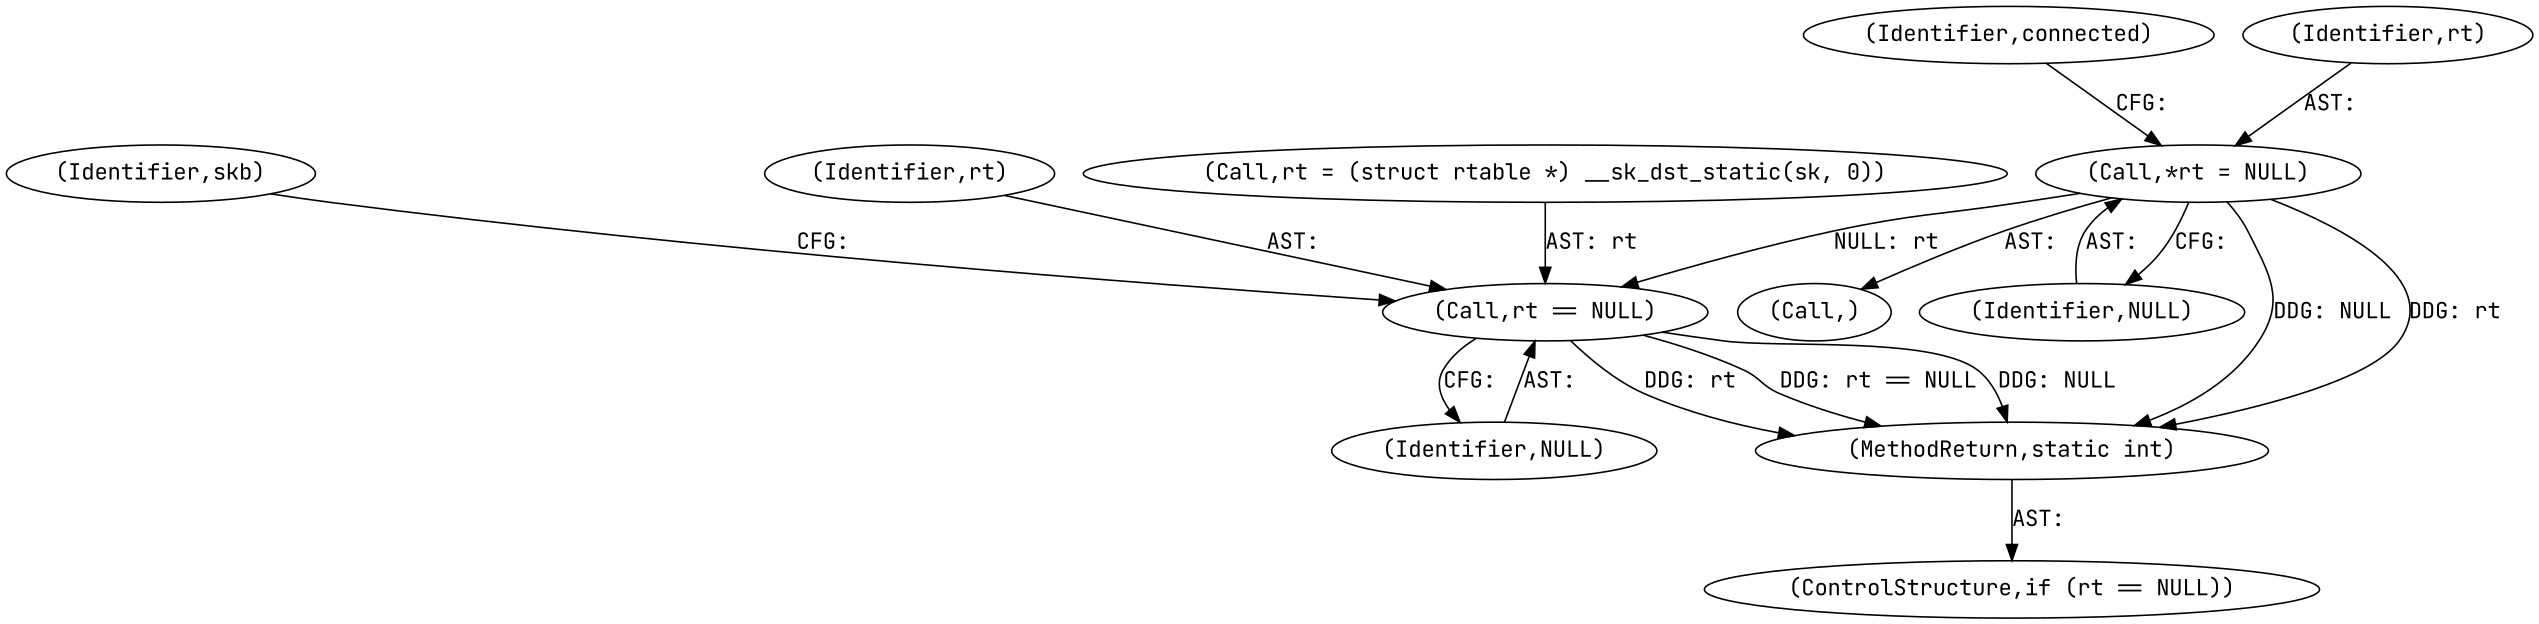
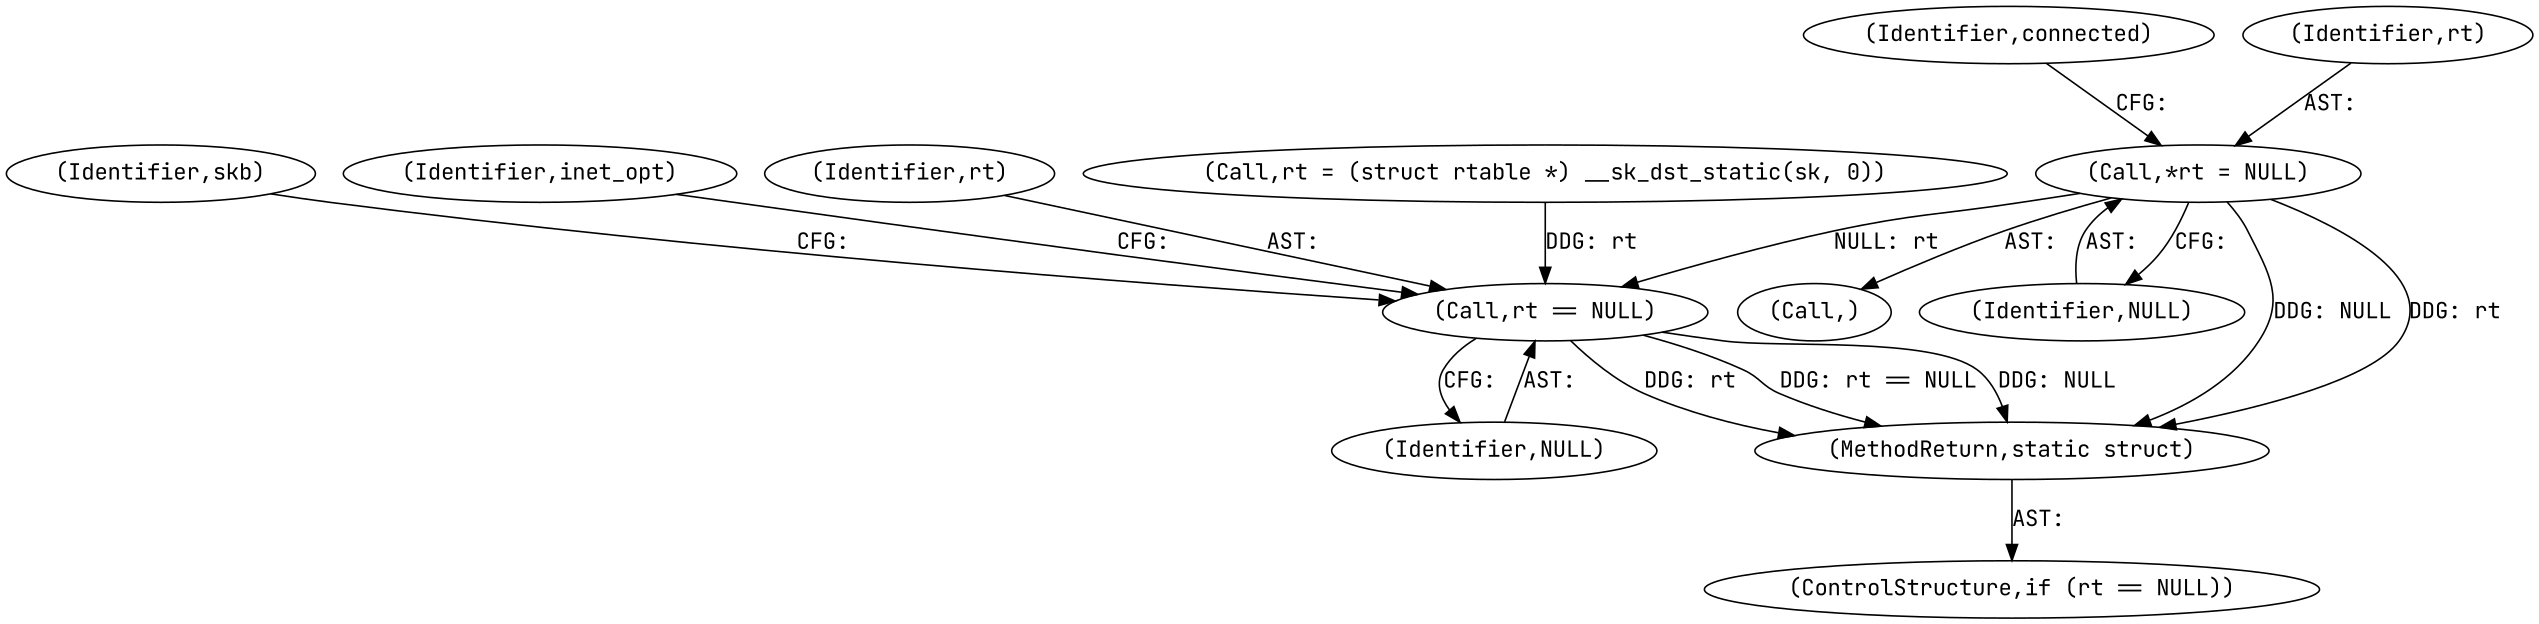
node "(Identifier,inet_opt)": added
edge "(Call,rt = (struct rtable *) __sk_dst_static(sk, 0))" -> "(Call,rt == NULL)": label "AST: rt" -> "DDG: rt"
node "(MethodReturn,static int)": label "(MethodReturn,static int)" -> "(MethodReturn,static struct)"
